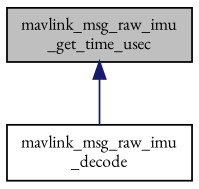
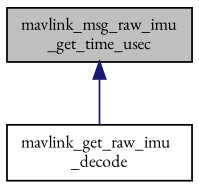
node "mavlink_msg_raw_imu _decode": label "mavlink_msg_raw_imu _decode" -> "mavlink_get_raw_imu _decode"
